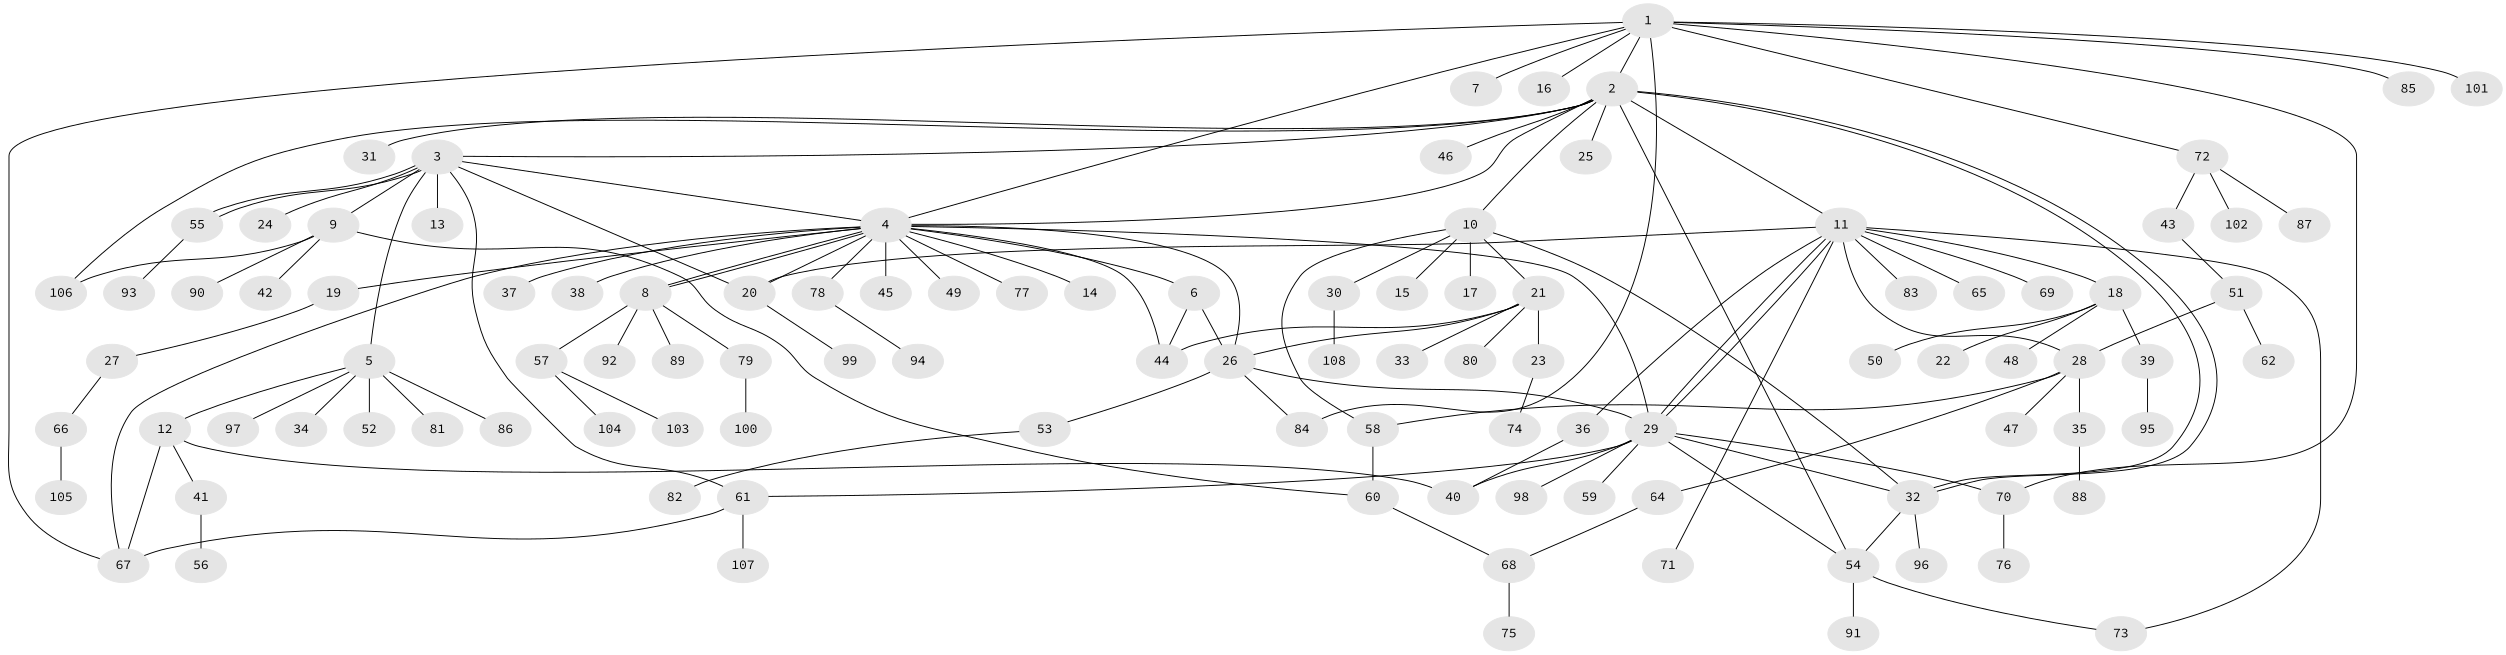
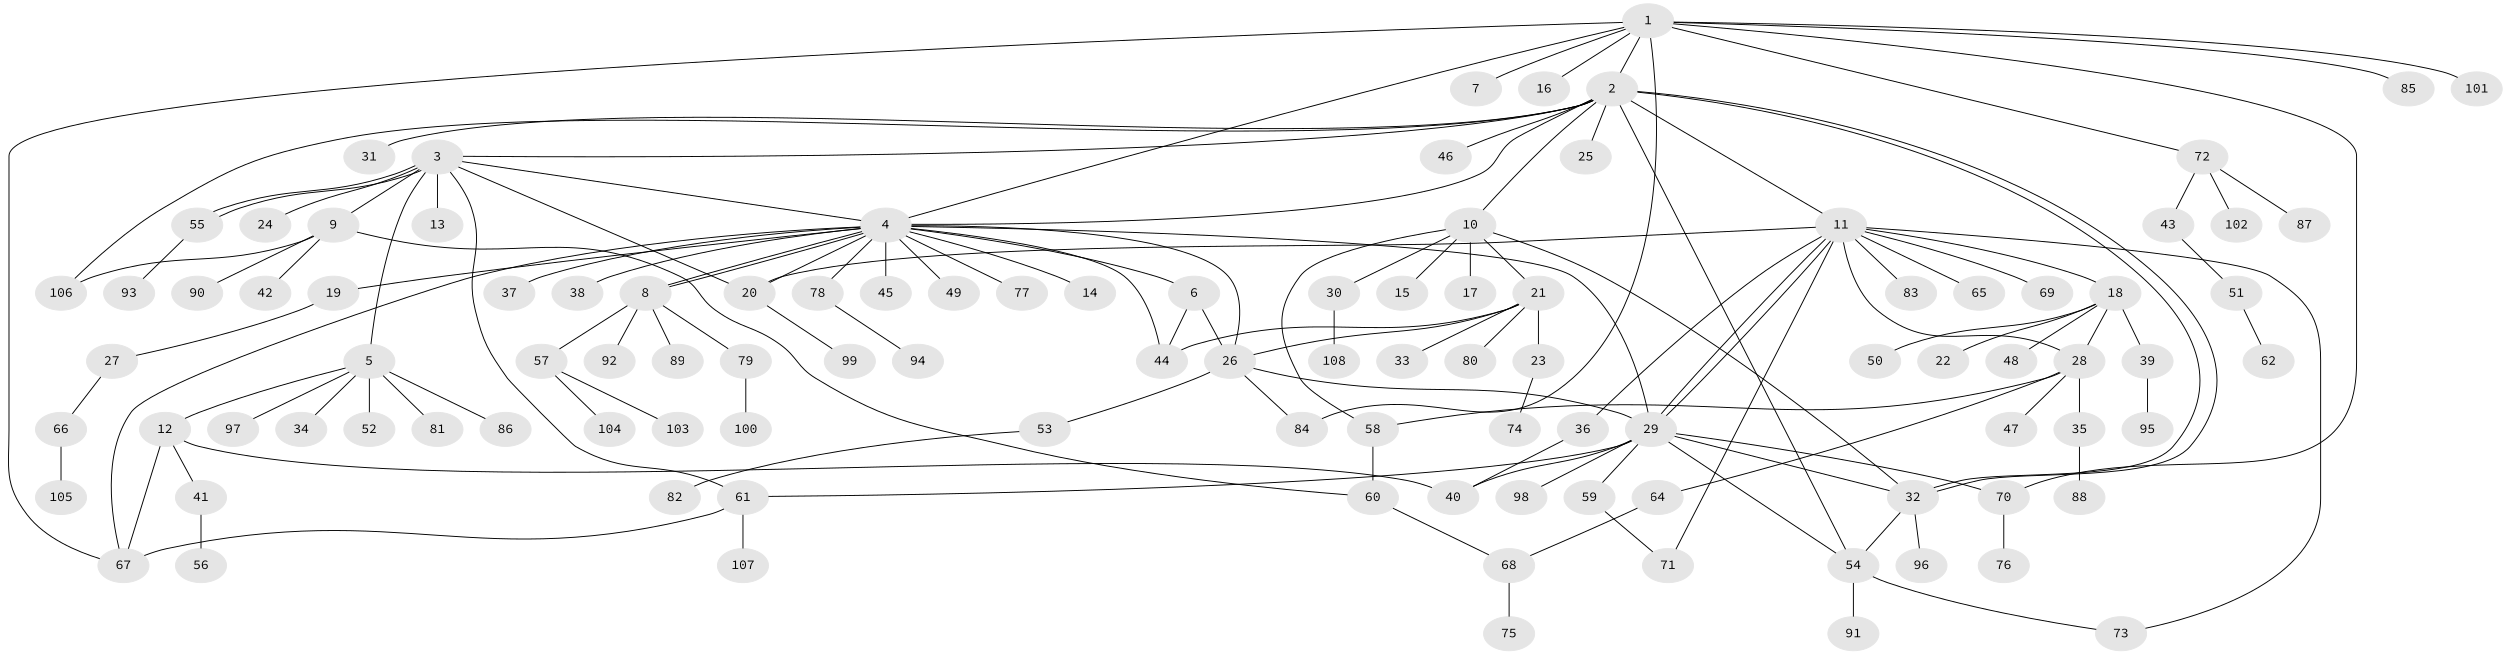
edge "51" -- "28": now "18" -- "28"
edge "59" -- "71": added
